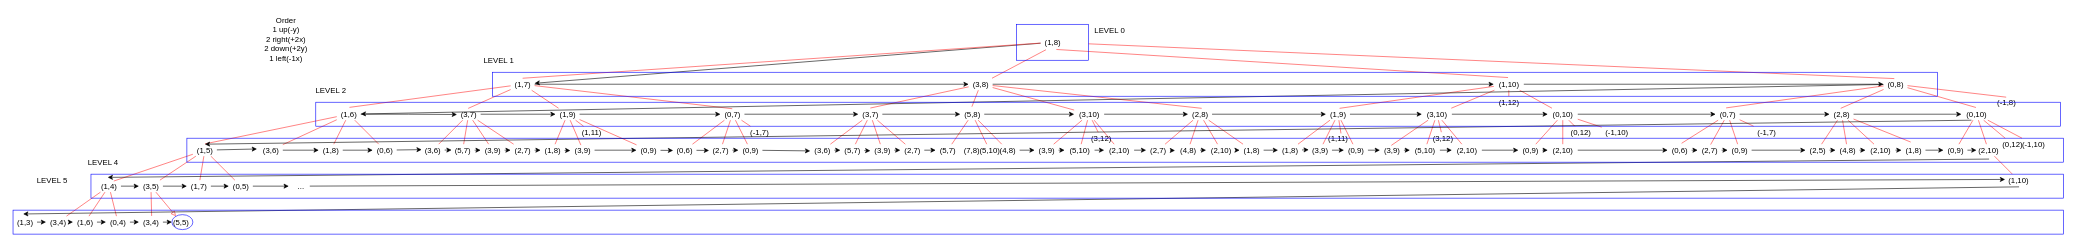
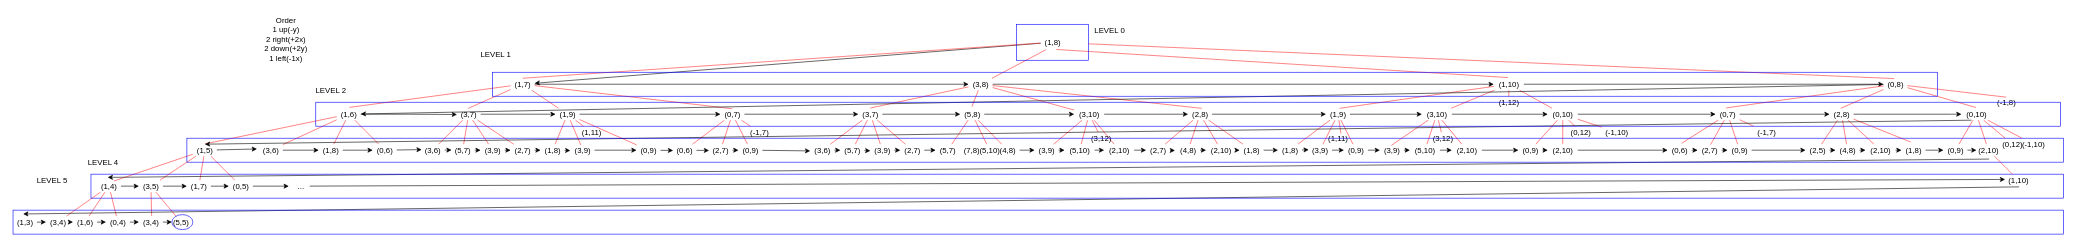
node "LEVEL 1": moved (498, 60) -> (495, 54)
edge "(3,5)" -> "(5,5)": arrowhead block -> none
